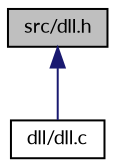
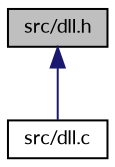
node "dll/dll.c": label "dll/dll.c" -> "src/dll.c"
